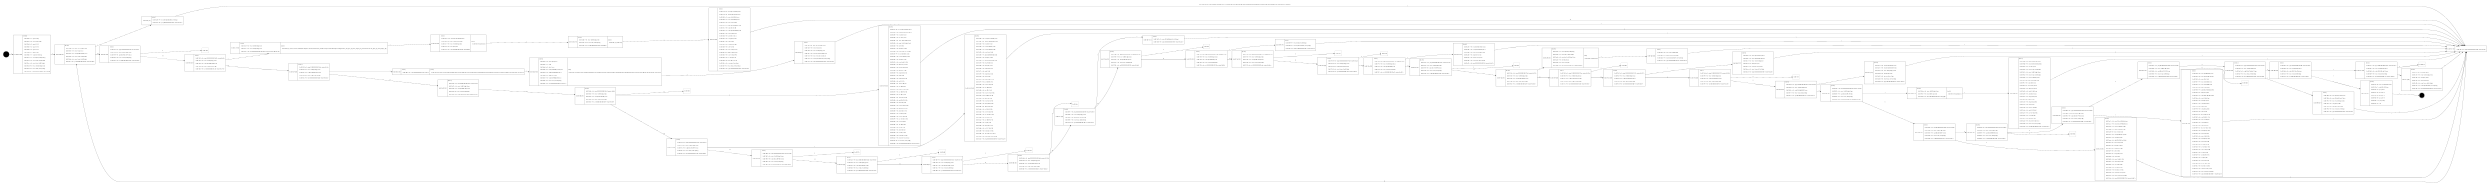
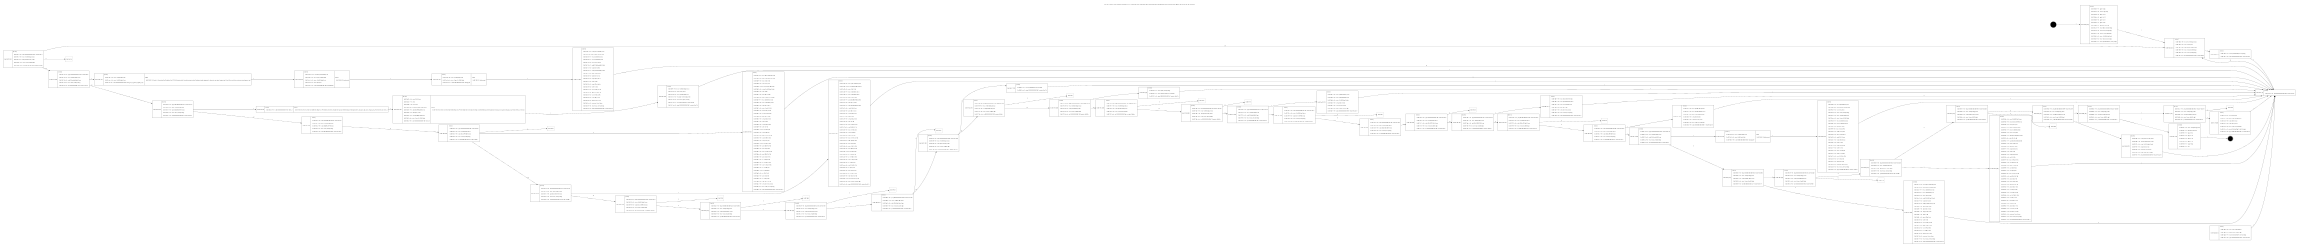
edge "0x4015dd [26]" -> "0x4015f7 [25]": reversed
node "0x401a92 [30]": removed
